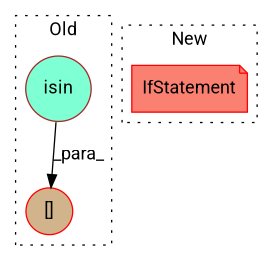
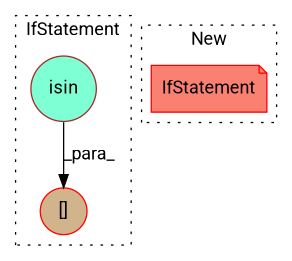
cluster "Old": label "Old" -> "IfStatement"
